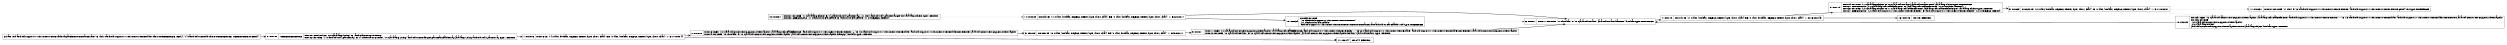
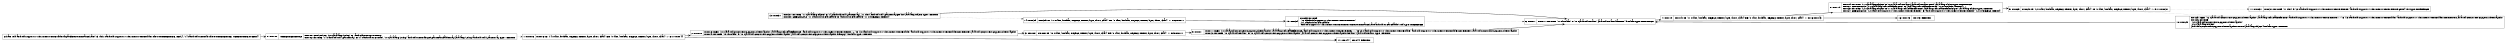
edge "14: 0x003d" -> "6: 0x0017": now "13: 0x0037" -> "6: 0x0017"
edge "0: 0x0000" -> "1: 0x0006": style bold -> dotted
